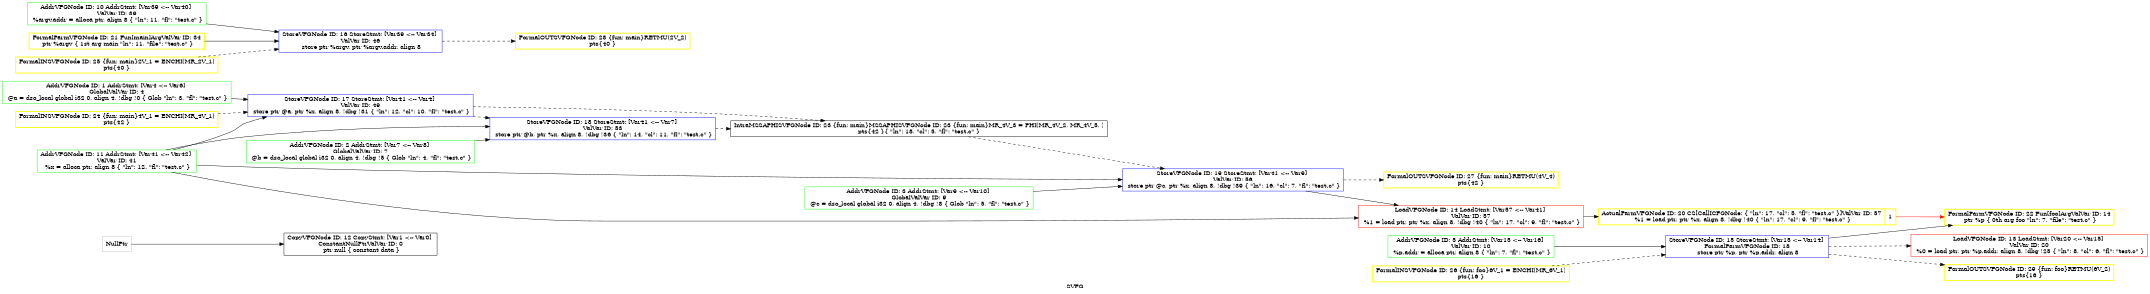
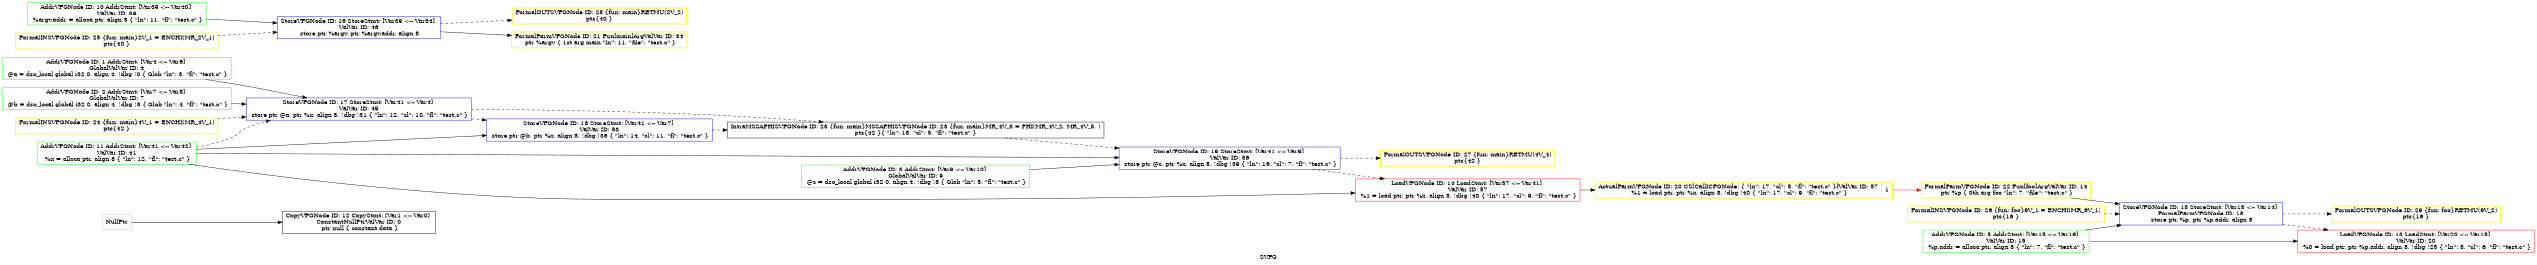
edge "FormalParmVFGNode ID: 21 Fun[main]ArgValVar ID: 34" -> "StoreVFGNode ID: 16 StoreStmt: [Var39 <-- Var34]": reversed
edge "AddrVFGNode ID: 11 AddrStmt: [Var41 <-- Var42]" -> "StoreVFGNode ID: 17 StoreStmt: [Var41 <-- Var4]": style solid -> dashed
edge "AddrVFGNode ID: 2 AddrStmt: [Var7 <-- Var8]" -> "StoreVFGNode ID: 18 StoreStmt: [Var41 <-- Var7]": now "AddrVFGNode ID: 2 AddrStmt: [Var7 <-- Var8]" -> "StoreVFGNode ID: 17 StoreStmt: [Var41 <-- Var4]"
edge "StoreVFGNode ID: 19 StoreStmt: [Var41 <-- Var9]" -> "LoadVFGNode ID: 14 LoadStmt: [Var57 <-- Var41]": style solid -> dashed
edge "StoreVFGNode ID: 15 StoreStmt: [Var15 <-- Var14]" -> "FormalParmVFGNode ID: 22 Fun[foo]ArgValVar ID: 14": reversed
edge "AddrVFGNode ID: 5 AddrStmt: [Var15 <-- Var16]" -> "LoadVFGNode ID: 13 LoadStmt: [Var20 <-- Var15]": added
node "AddrVFGNode ID: 5 AddrStmt: [Var15 <-- Var16]": text "ValVar ID: 10" -> "ValVar ID: 15"
